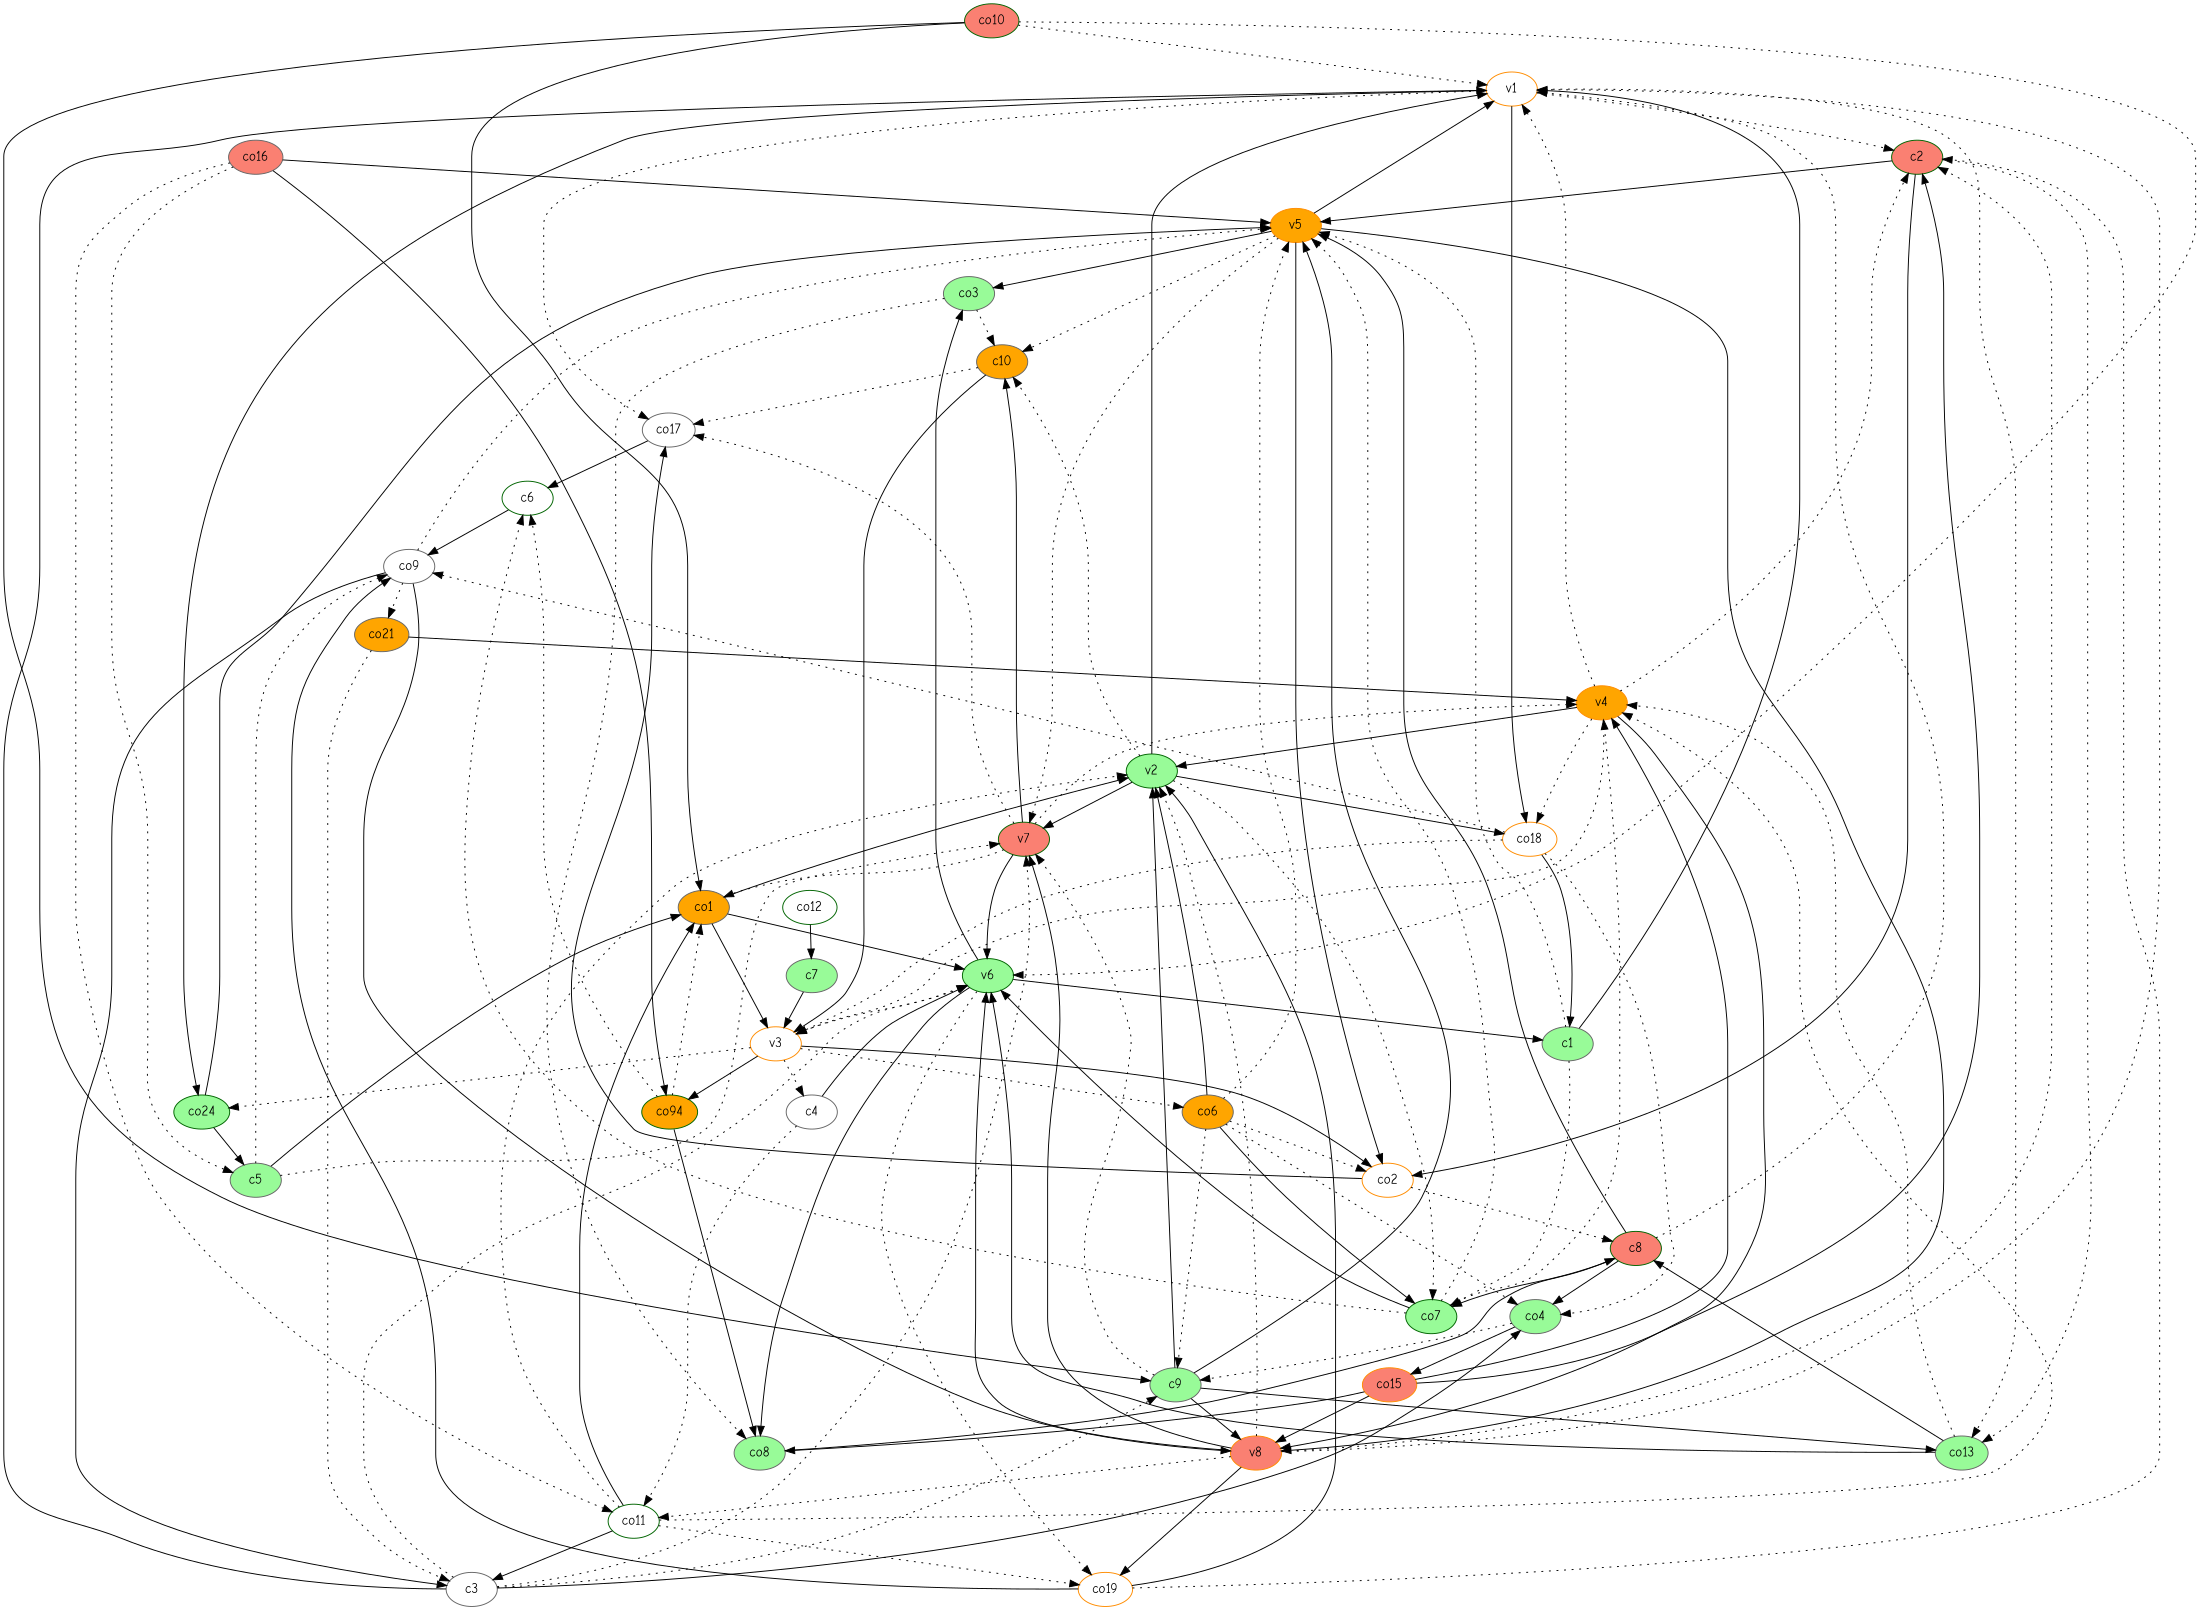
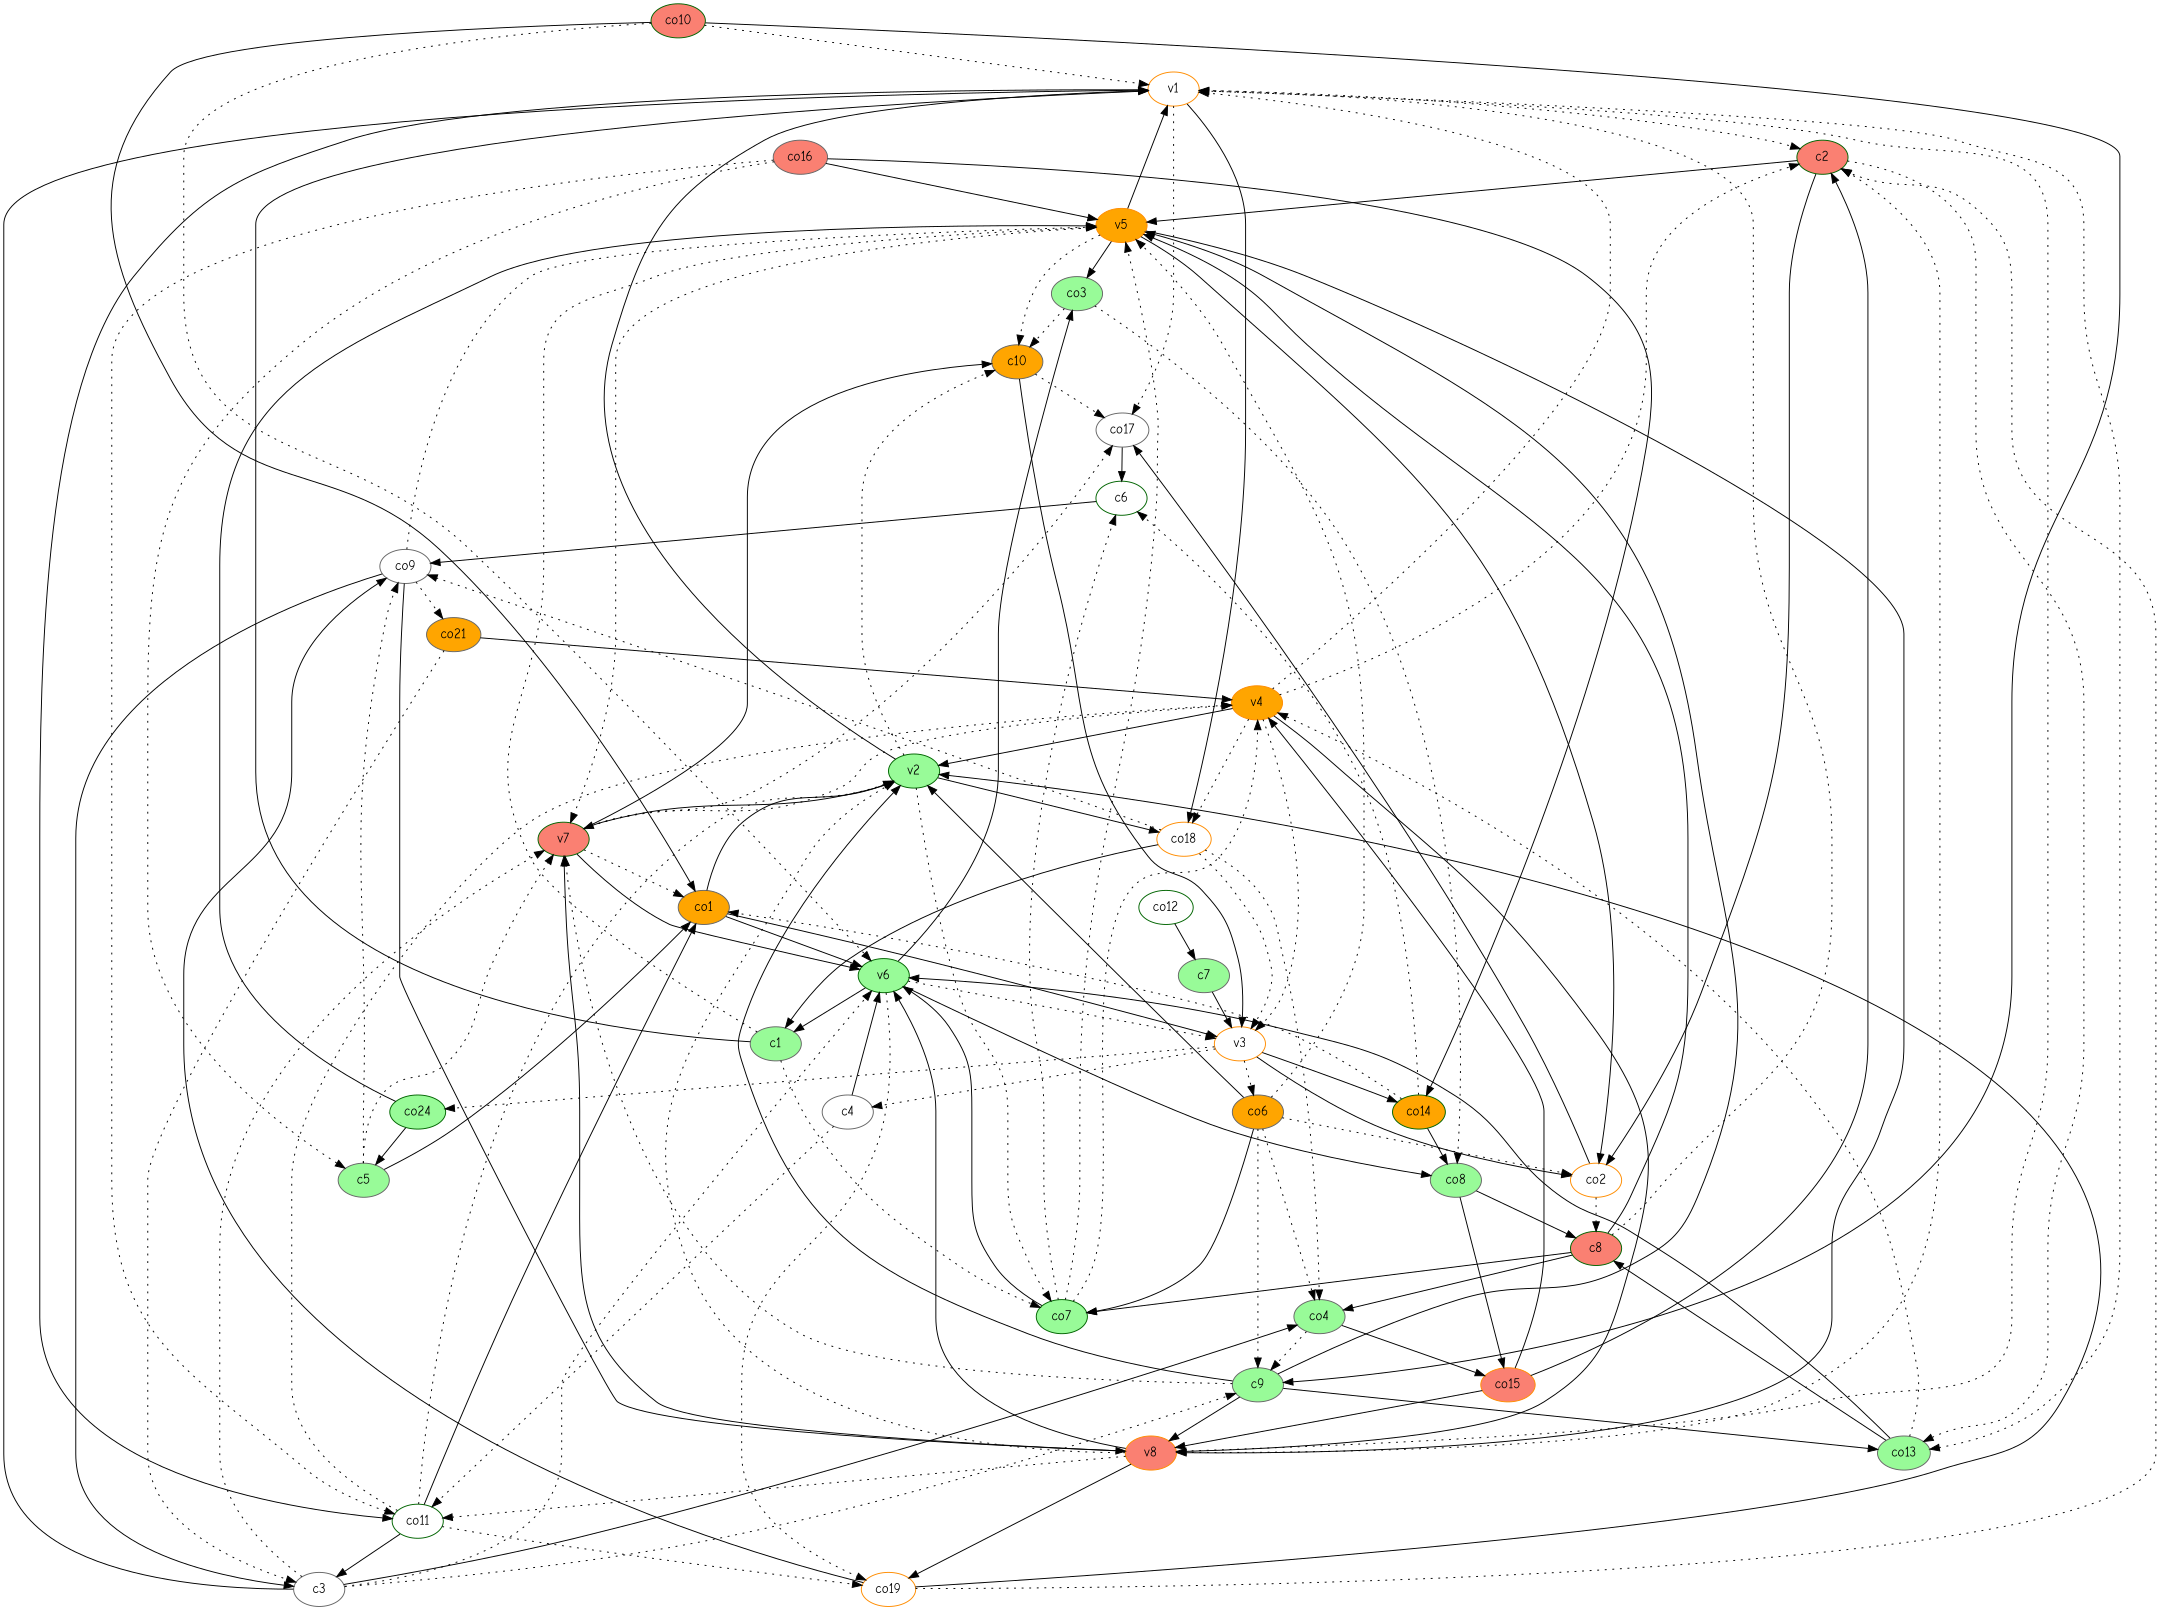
edge "v1" -> "co24": now "v1" -> "co11"
node "co94": label "co94" -> "co14"
edge "co15" -> "co8": reversed
